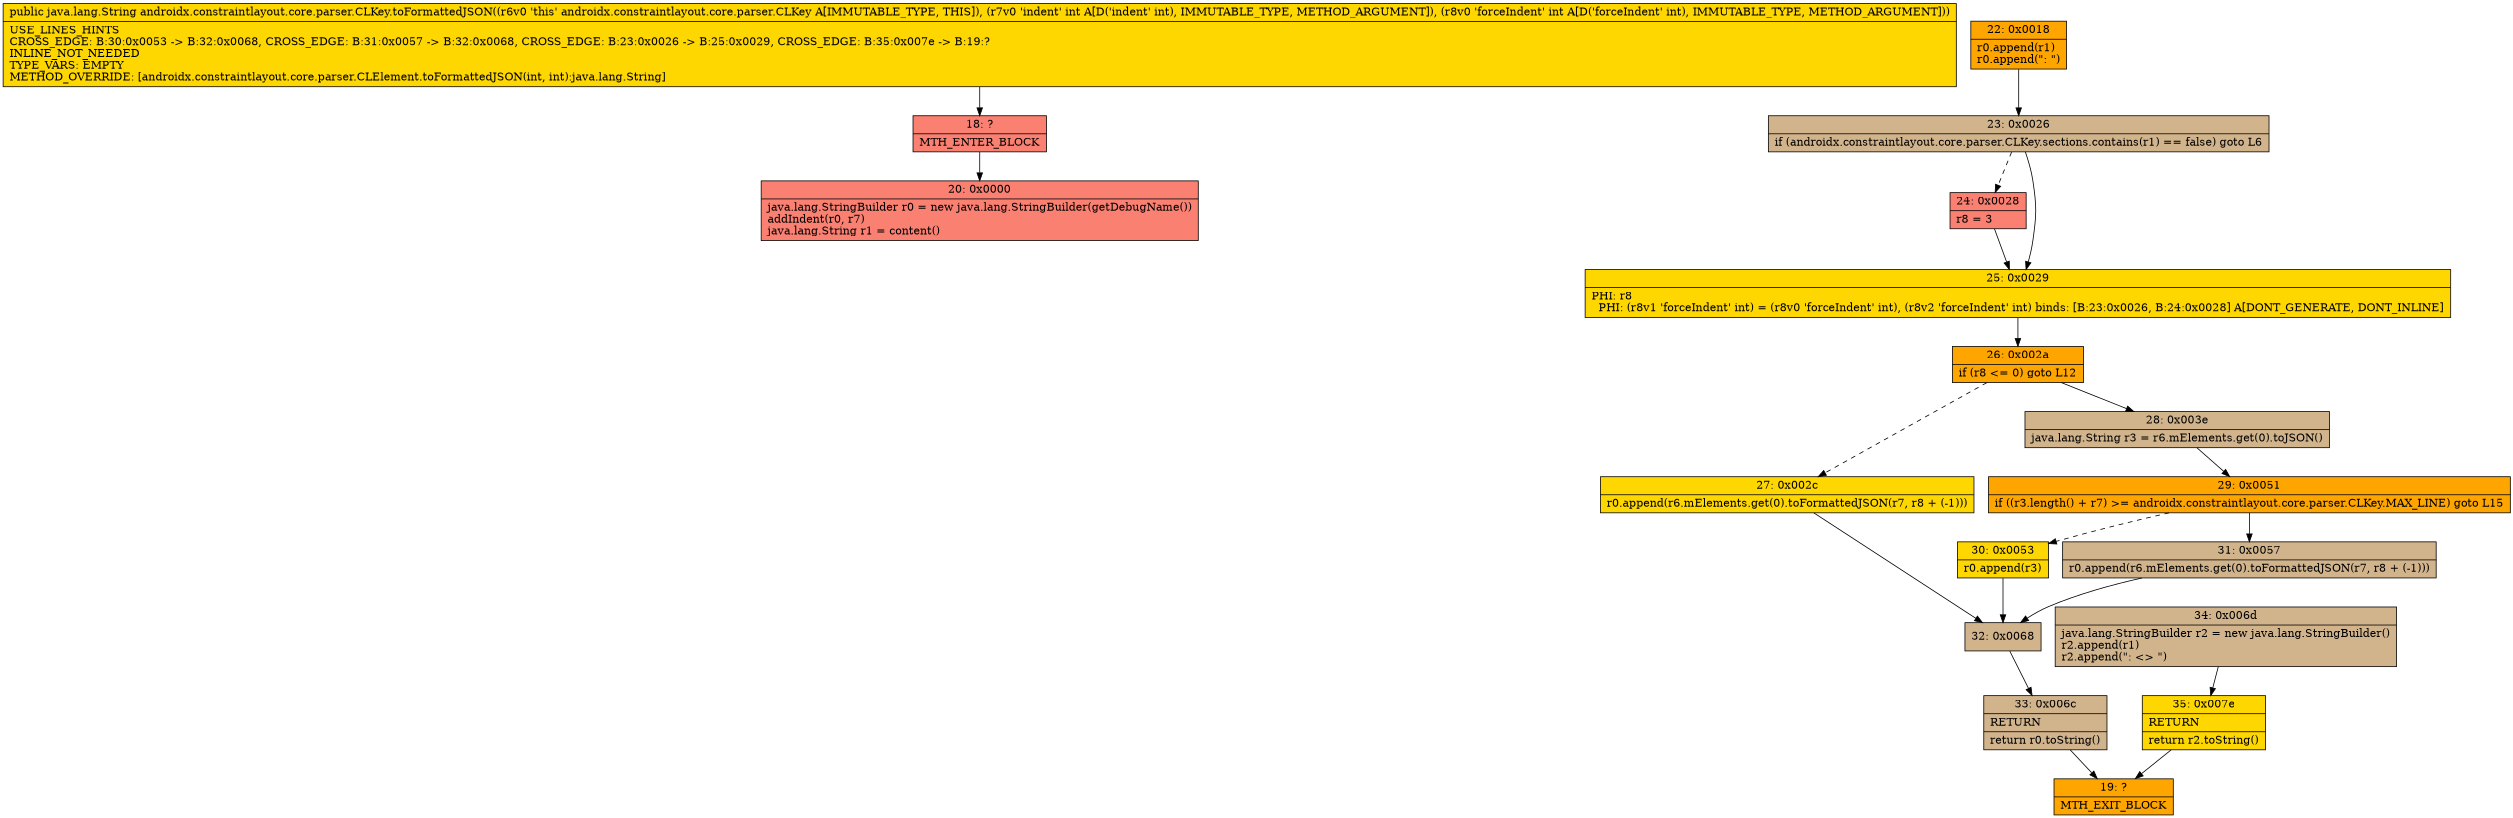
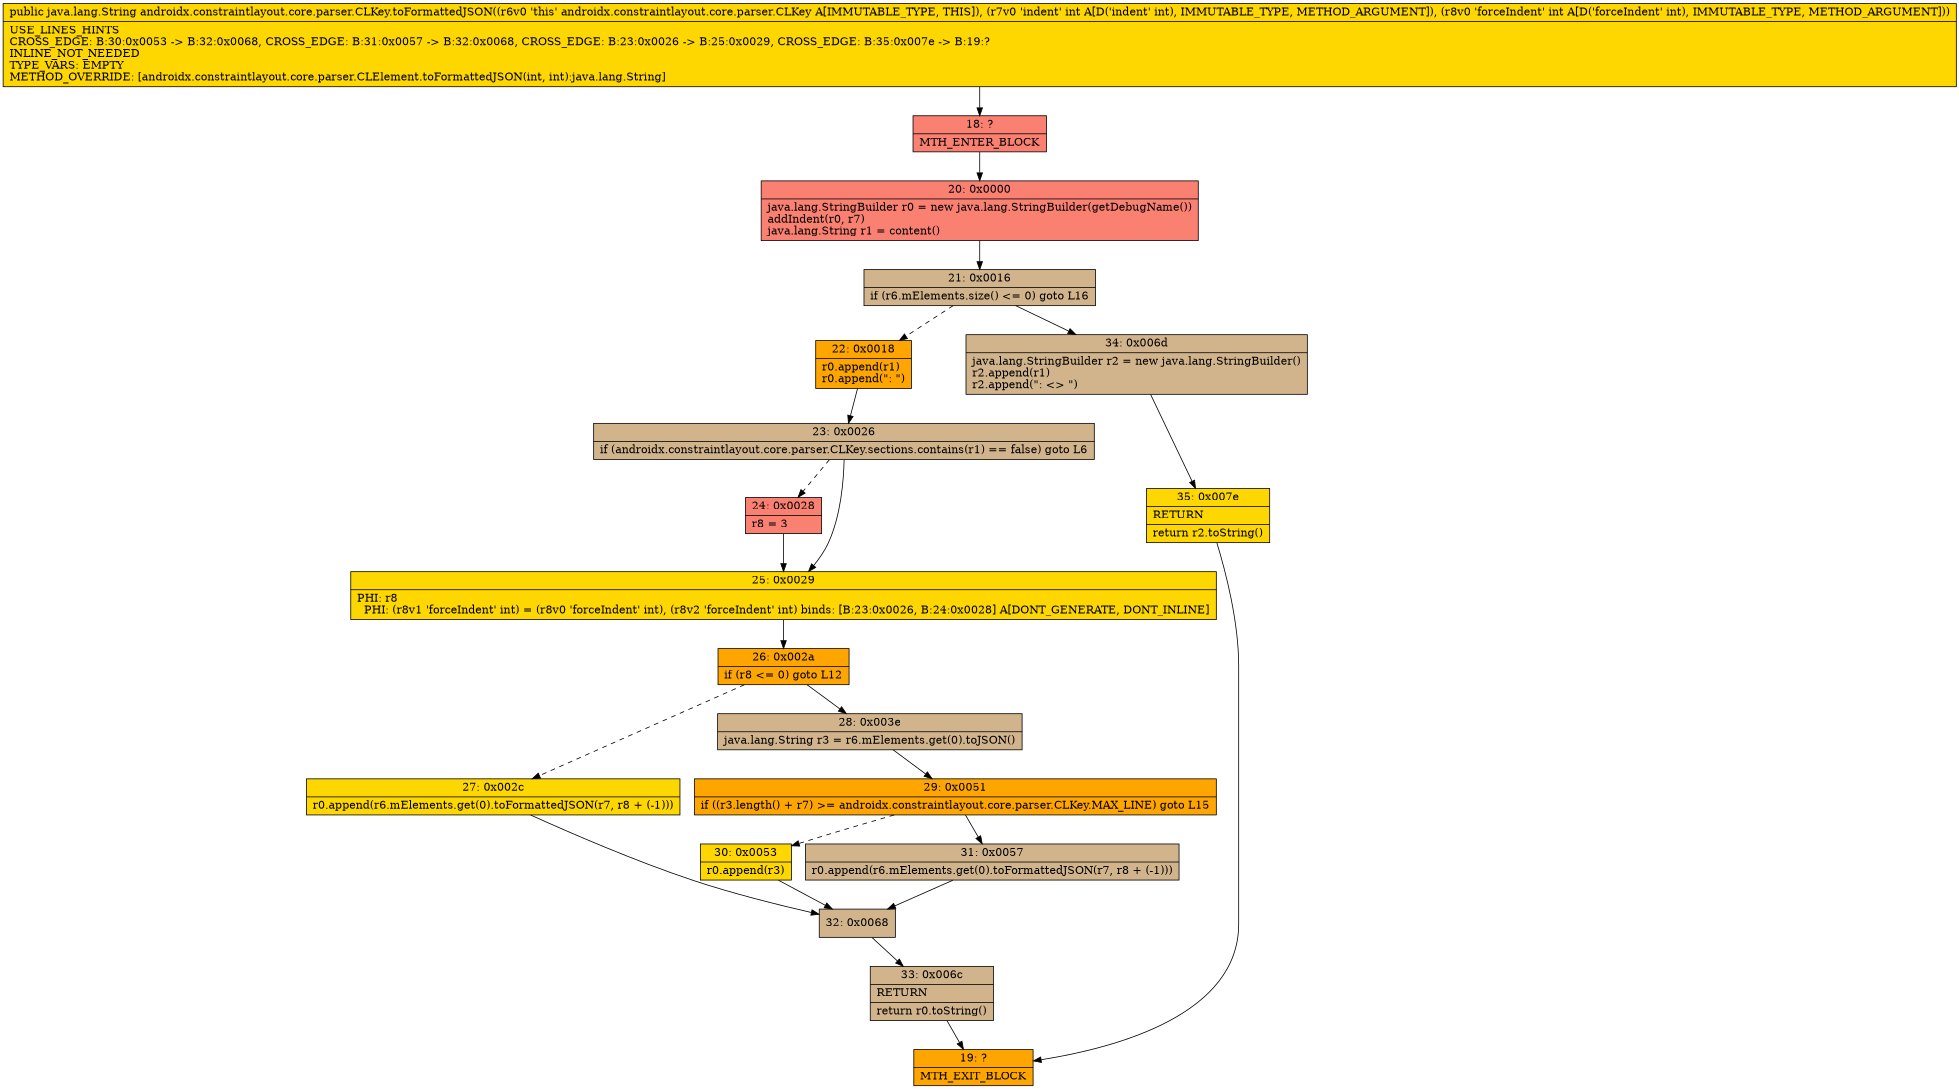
node "21: 0x0016": added
